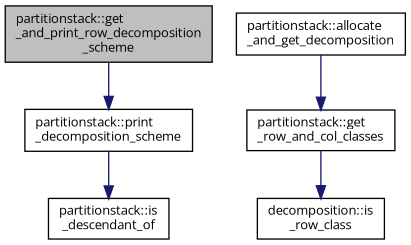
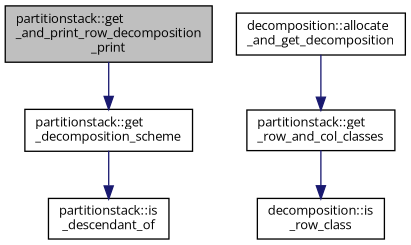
node "partitionstack::get _and_print_row_decomposition _scheme": label "partitionstack::get _and_print_row_decomposition _scheme" -> "partitionstack::get _and_print_row_decomposition _print"
node "partitionstack::allocate _and_get_decomposition": label "partitionstack::allocate _and_get_decomposition" -> "decomposition::allocate _and_get_decomposition"
node "partitionstack::print _decomposition_scheme": label "partitionstack::print _decomposition_scheme" -> "partitionstack::get _decomposition_scheme"
